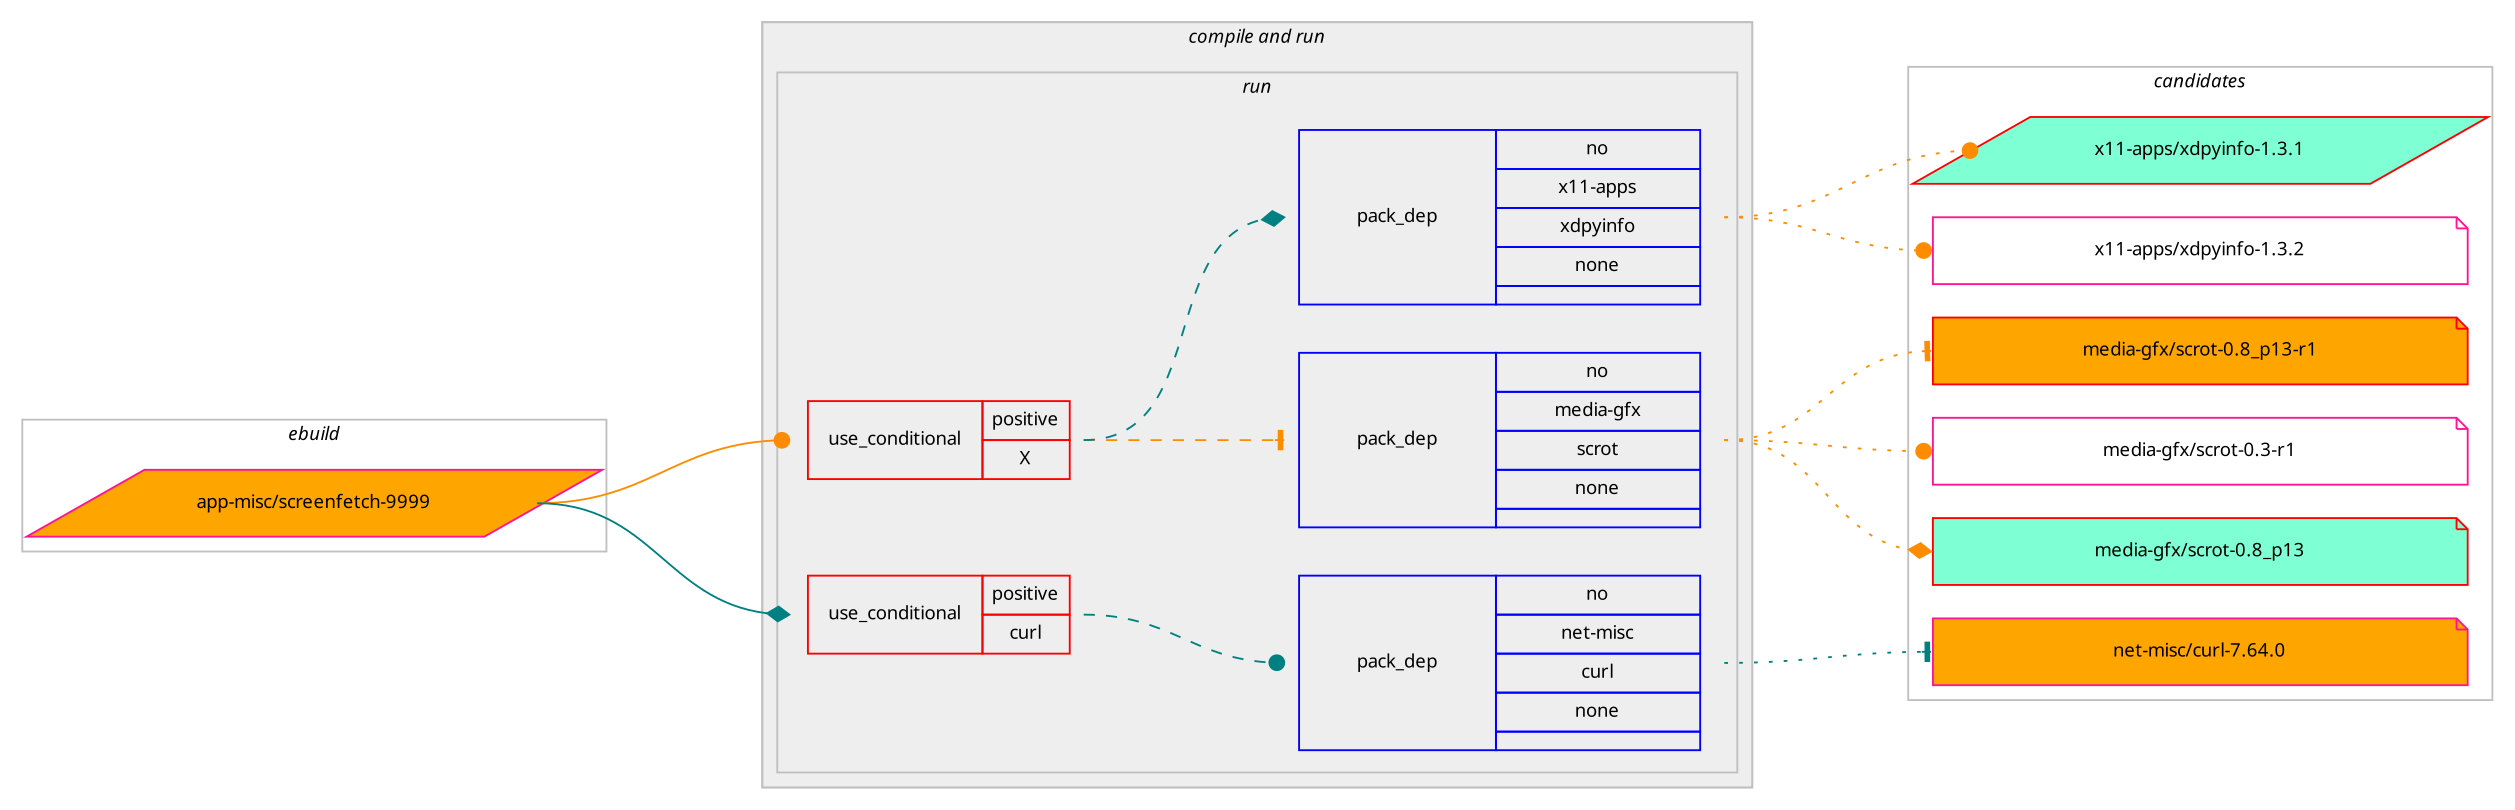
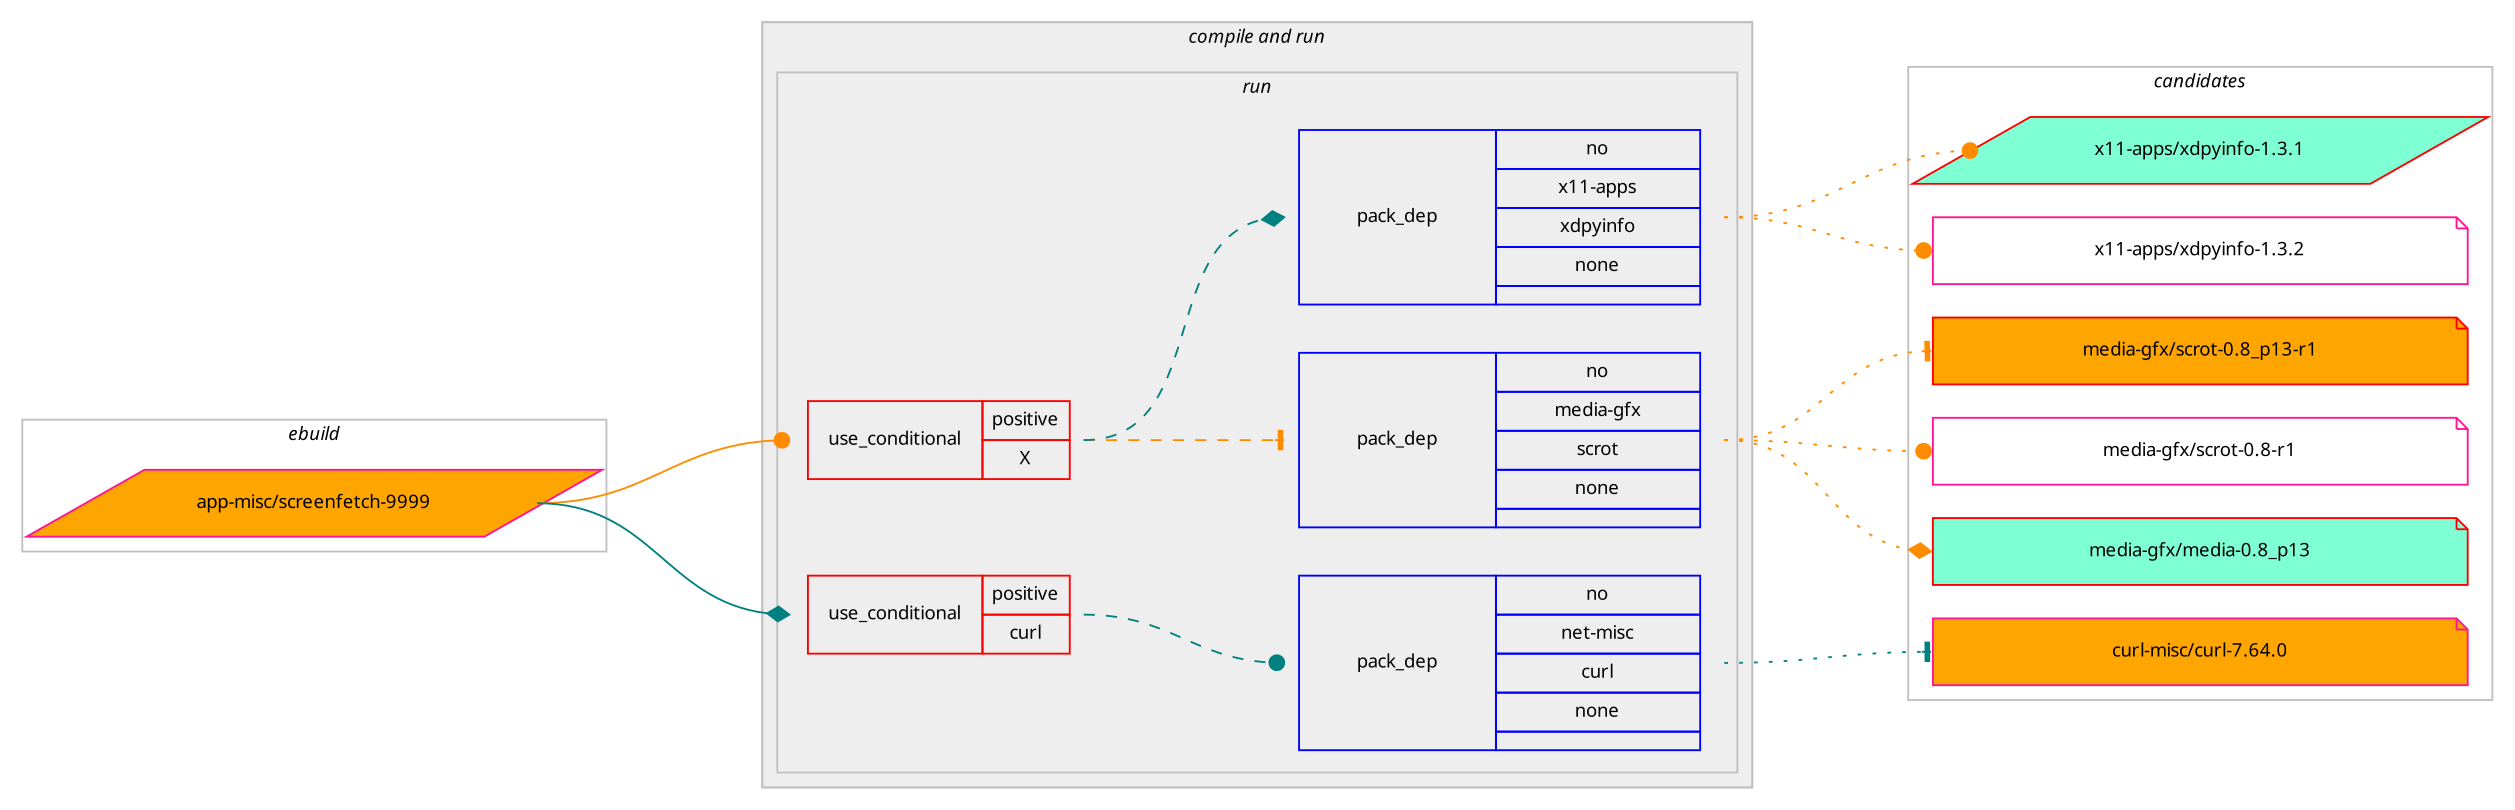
node "media-gfx/scrot-0.3-r1": label "media-gfx/scrot-0.3-r1" -> "media-gfx/scrot-0.8-r1"
node "media-gfx/scrot-0.8_p13": label "media-gfx/scrot-0.8_p13" -> "media-gfx/media-0.8_p13"
node "net-misc/curl-7.64.0": label "net-misc/curl-7.64.0" -> "curl-misc/curl-7.64.0"
